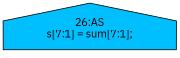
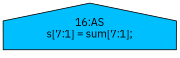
node "26:AS s[7:1] = sum[7:1];": label "26:AS s[7:1] = sum[7:1];" -> "16:AS s[7:1] = sum[7:1];"
